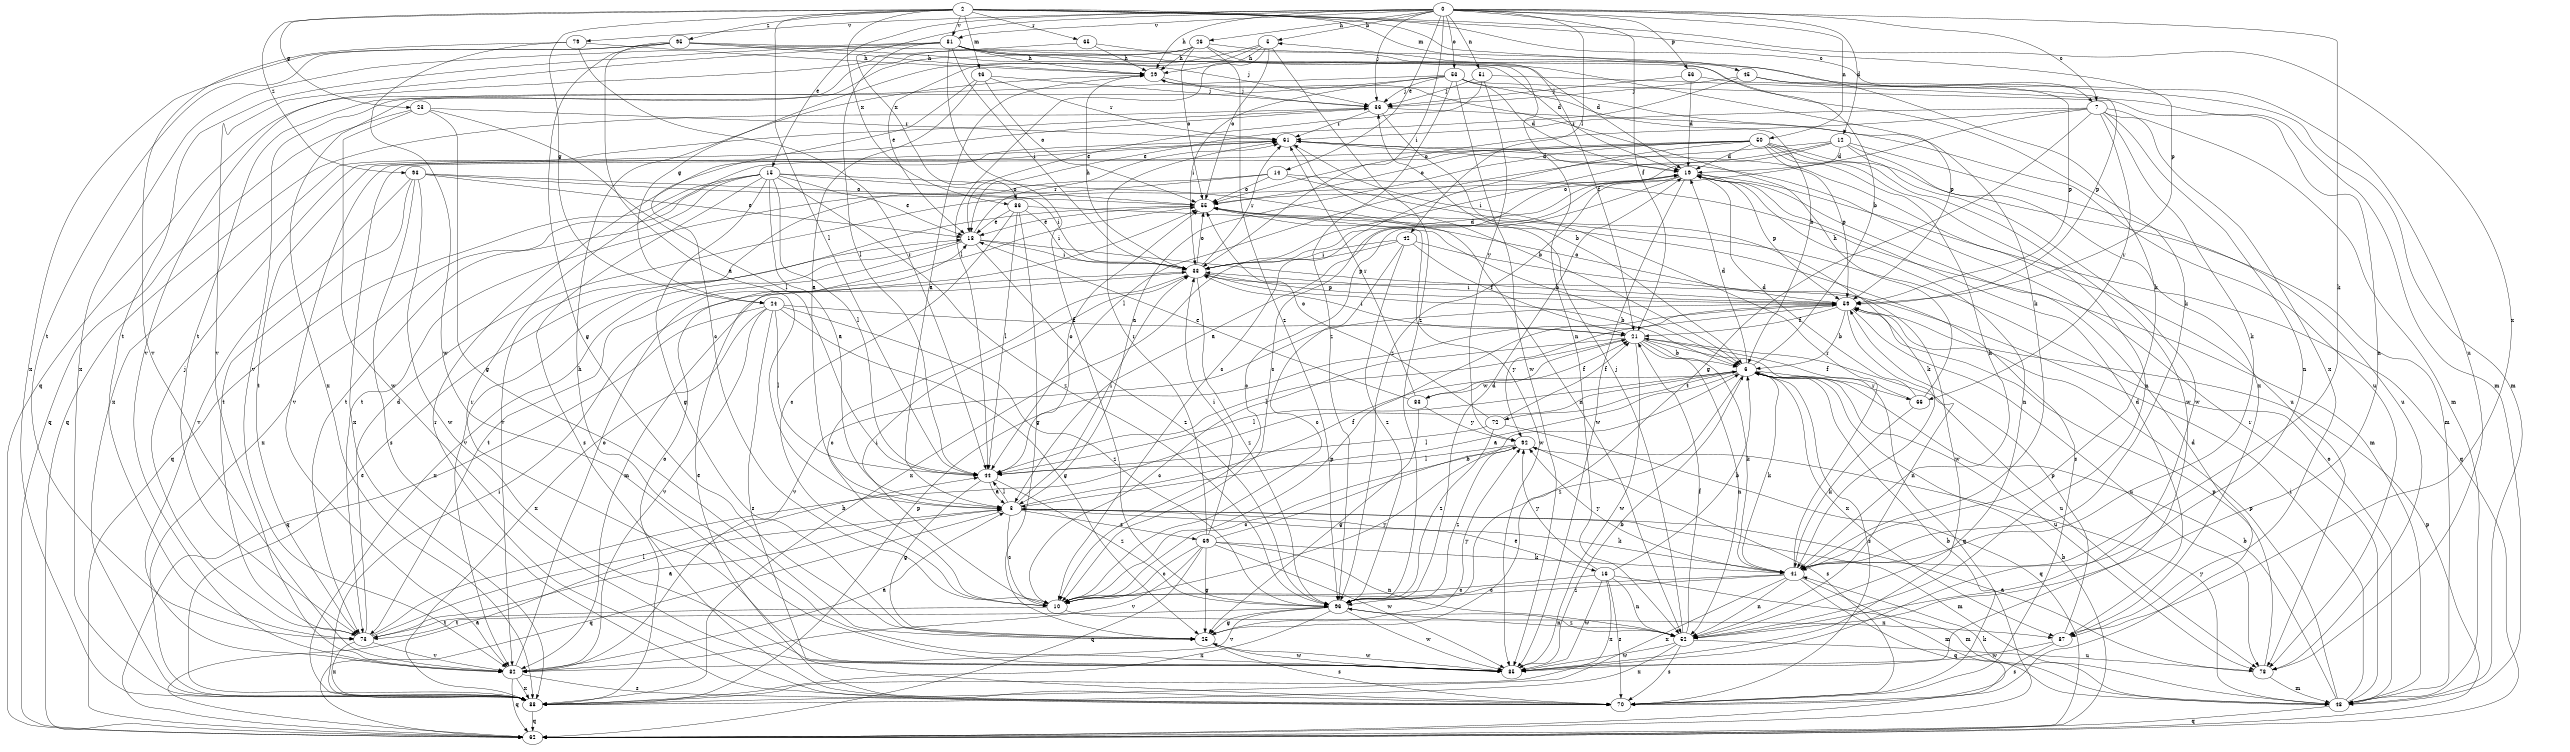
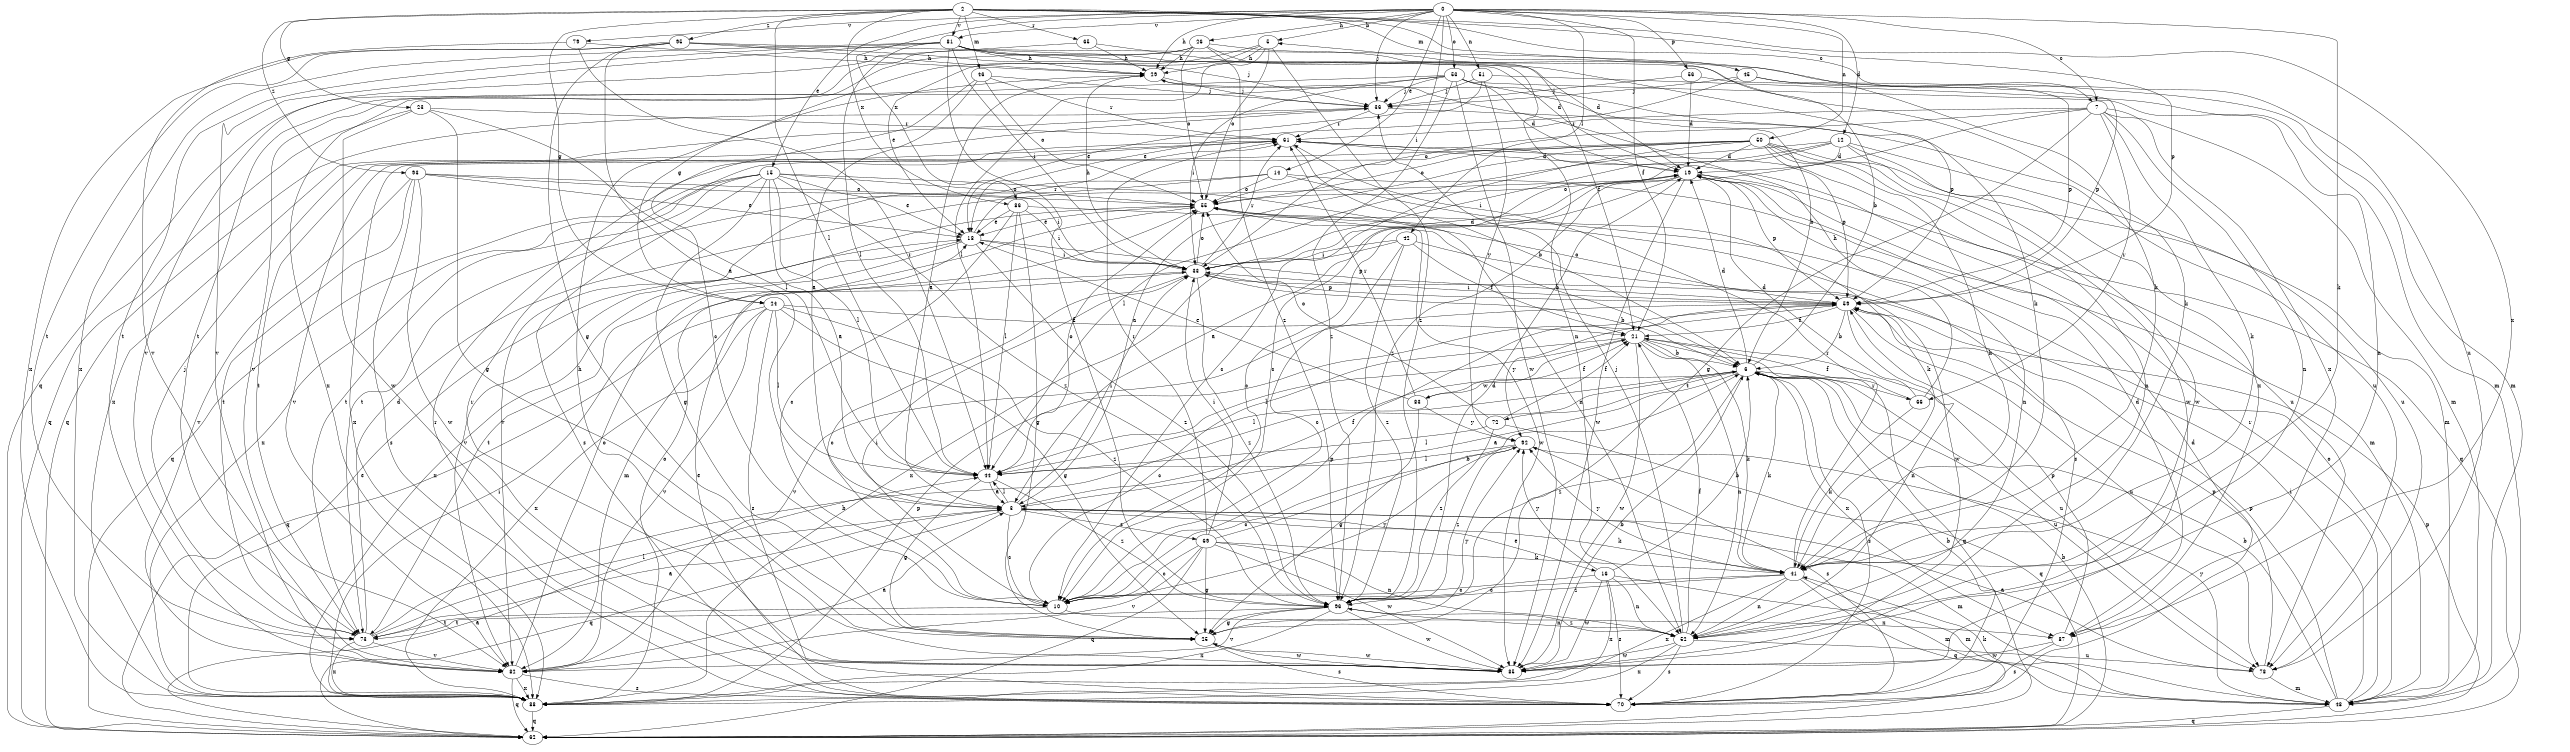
edge "36" -> "6": removed, label "b"
edge "21" -> "33": removed, label "i"
edge "79" -> "85": removed, label "w"
